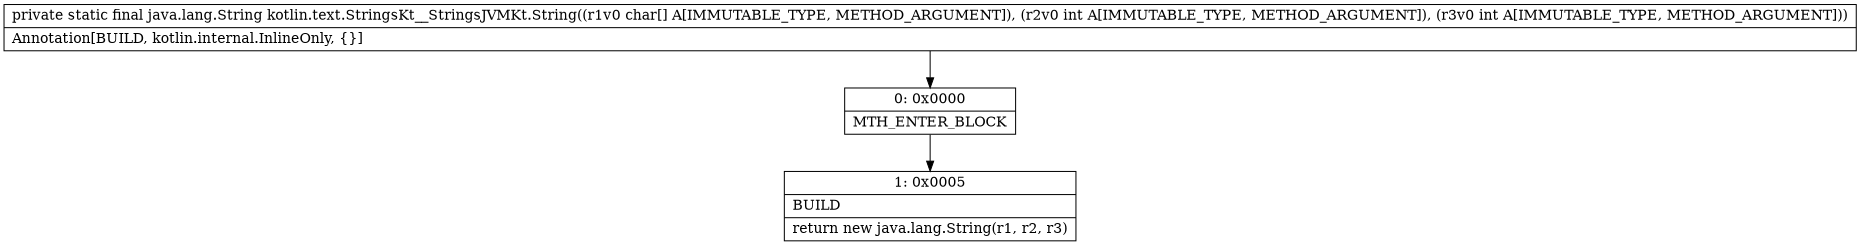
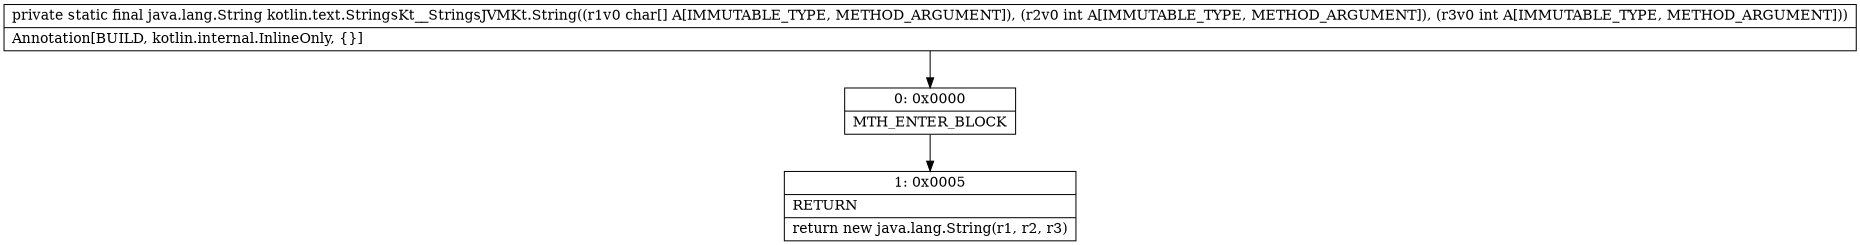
node "1: 0x0005": text "BUILD" -> "RETURN"
